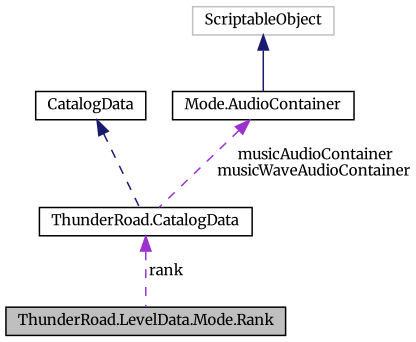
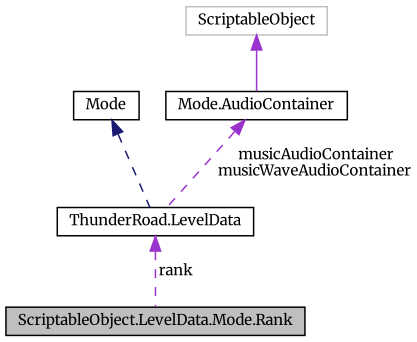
edge "Mode.AudioContainer" -> "ScriptableObject": color midnightblue -> darkorchid3
node "CatalogData": label "CatalogData" -> "Mode"
node "ThunderRoad.CatalogData": label "ThunderRoad.CatalogData" -> "ThunderRoad.LevelData"
node "ThunderRoad.LevelData.Mode.Rank": label "ThunderRoad.LevelData.Mode.Rank" -> "ScriptableObject.LevelData.Mode.Rank"
